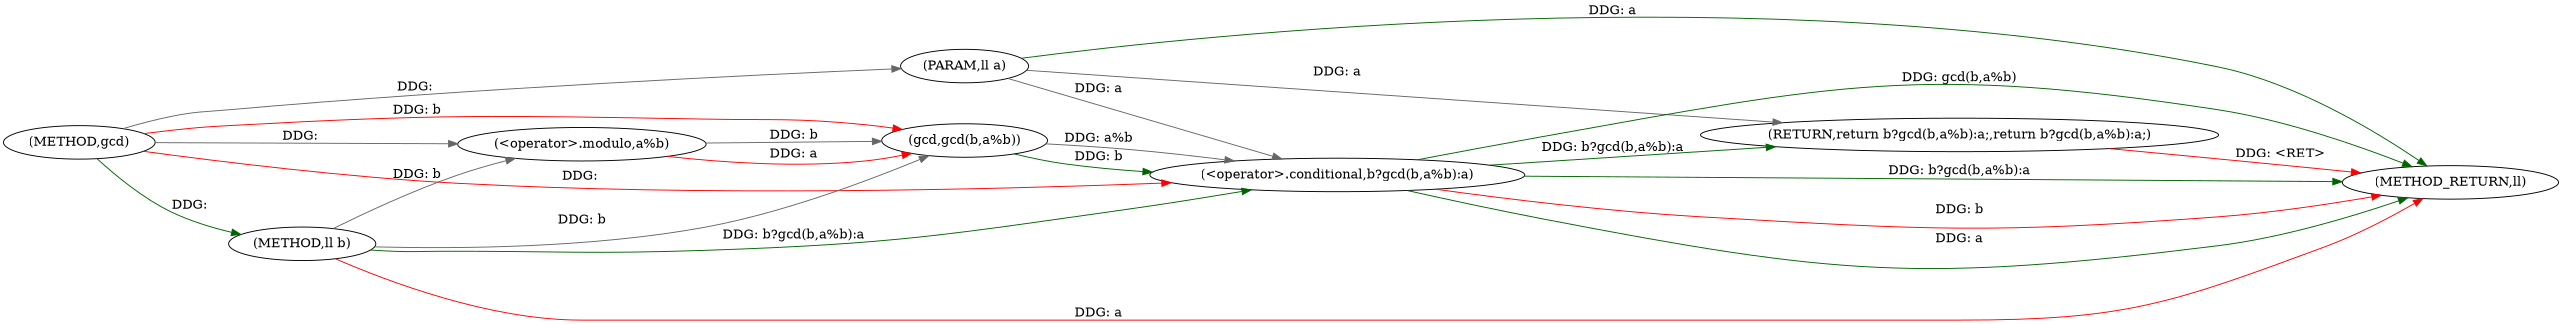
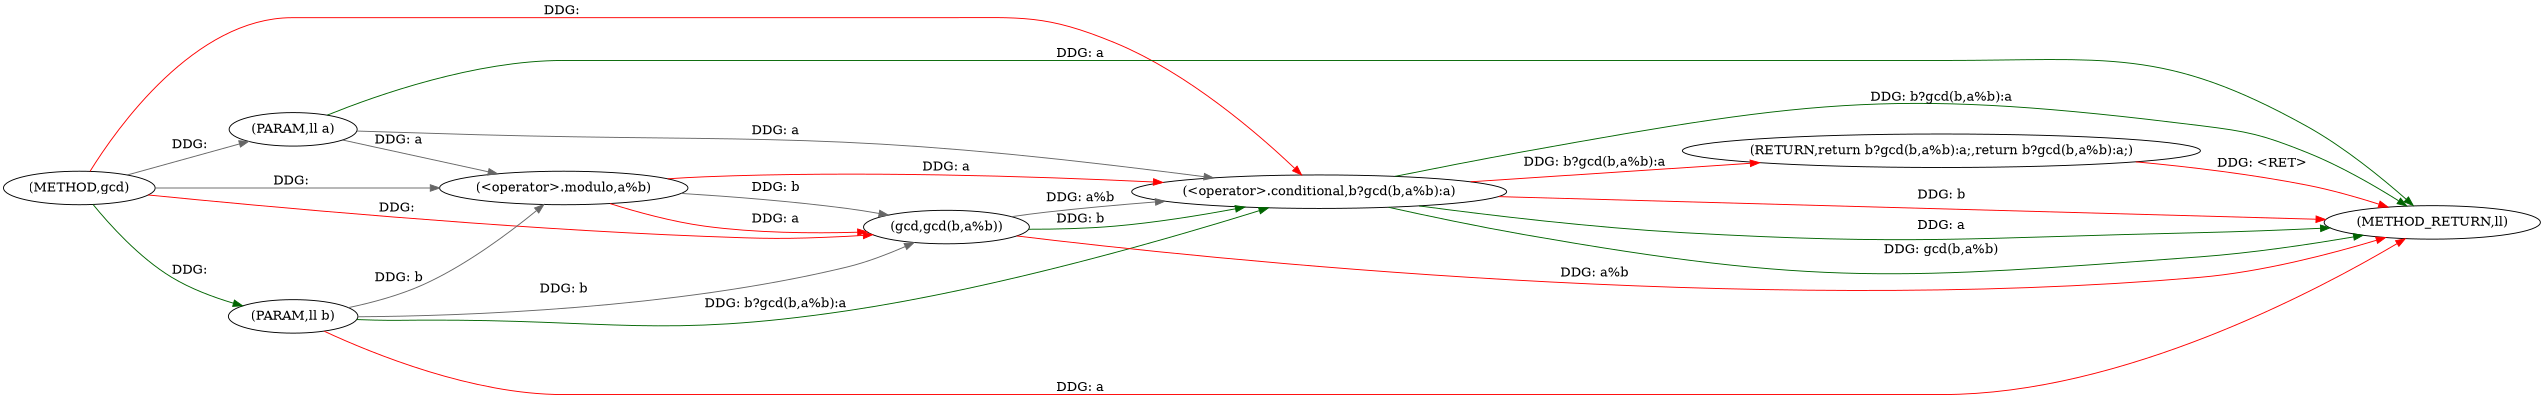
edge "(PARAM,ll a)" -> "(RETURN,return b?gcd(b,a%b):a;,return b?gcd(b,a%b):a;)": now "(PARAM,ll a)" -> "(<operator>.modulo,a%b)"
edge "(METHOD,gcd)" -> "(gcd,gcd(b,a%b))": label "DDG: b" -> "DDG: "
edge "(<operator>.conditional,b?gcd(b,a%b):a)" -> "(RETURN,return b?gcd(b,a%b):a;,return b?gcd(b,a%b):a;)": color darkgreen -> red
edge "(<operator>.modulo,a%b)" -> "(<operator>.conditional,b?gcd(b,a%b):a)": added, label "DDG: a"
node "(METHOD,ll b)": label "(METHOD,ll b)" -> "(PARAM,ll b)"
edge "(gcd,gcd(b,a%b))" -> "(METHOD_RETURN,ll)": added, label "DDG: a%b"
